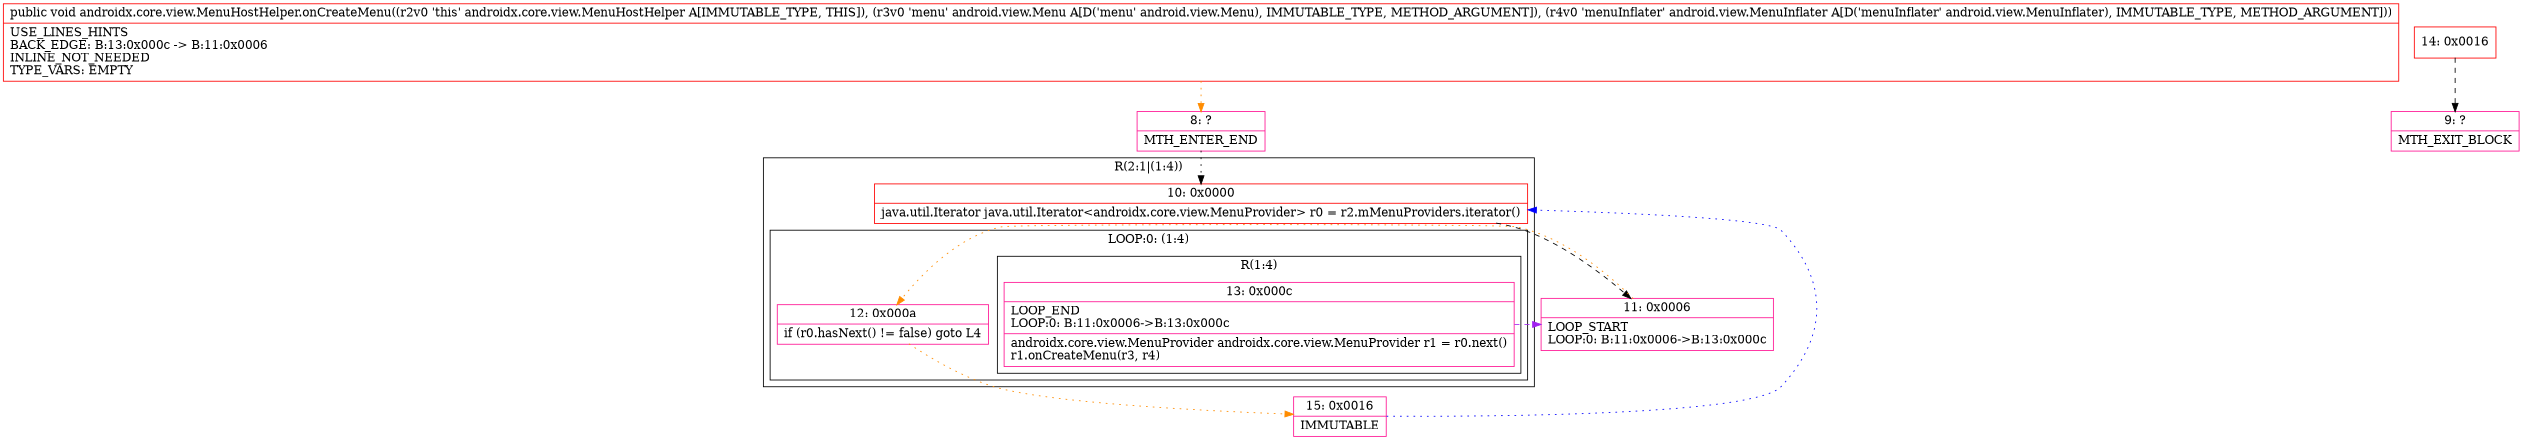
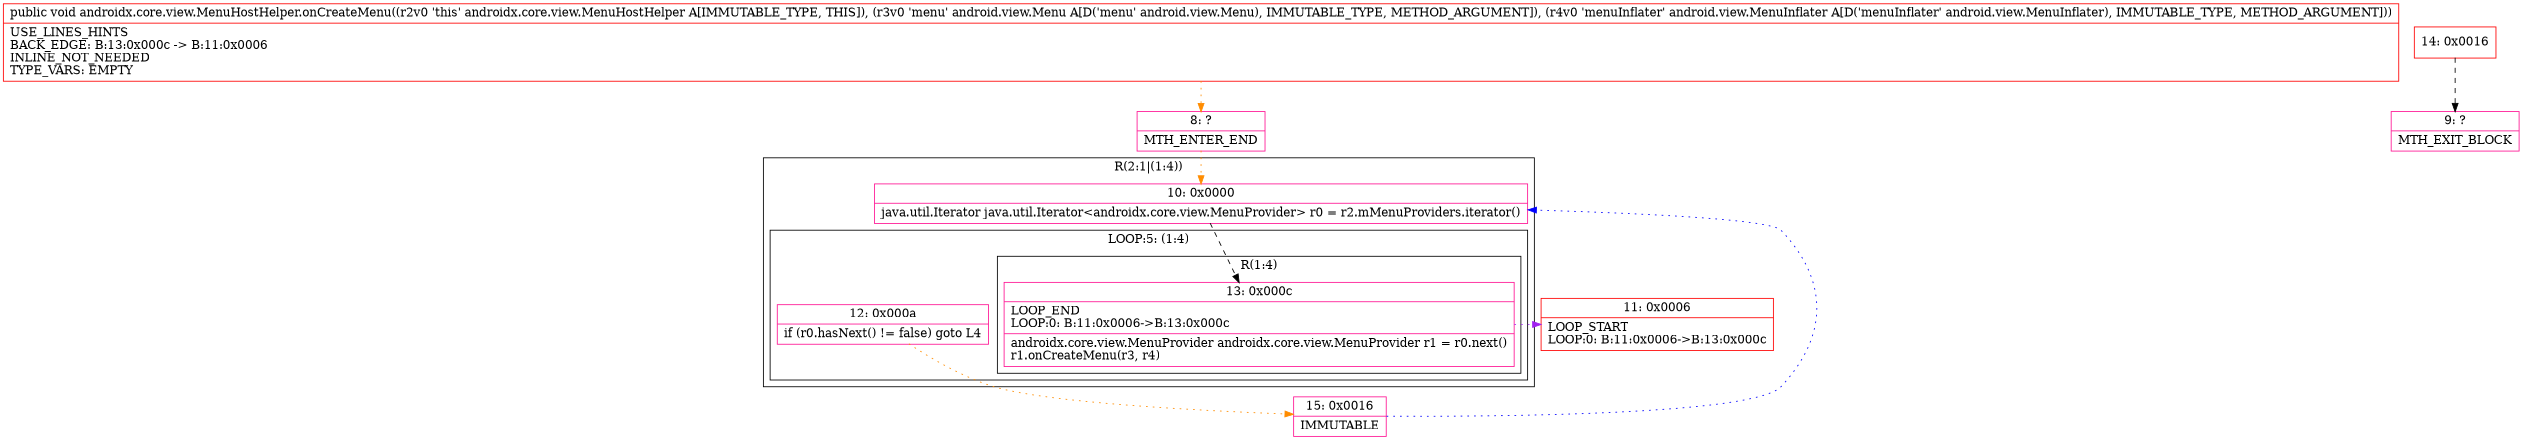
edge "8: ?" -> "10: 0x0000": color black -> darkorange
node "10: 0x0000": color red -> deeppink
edge "11: 0x0006" -> "12: 0x000a": removed
cluster "LOOP:0: (1:4)": label "LOOP:0: (1:4)" -> "LOOP:5: (1:4)"
edge "10: 0x0000" -> "11: 0x0006": now "10: 0x0000" -> "13: 0x000c"
edge "13: 0x000c" -> "11: 0x0006": style dashed -> dotted
node "11: 0x0006": color deeppink -> red
